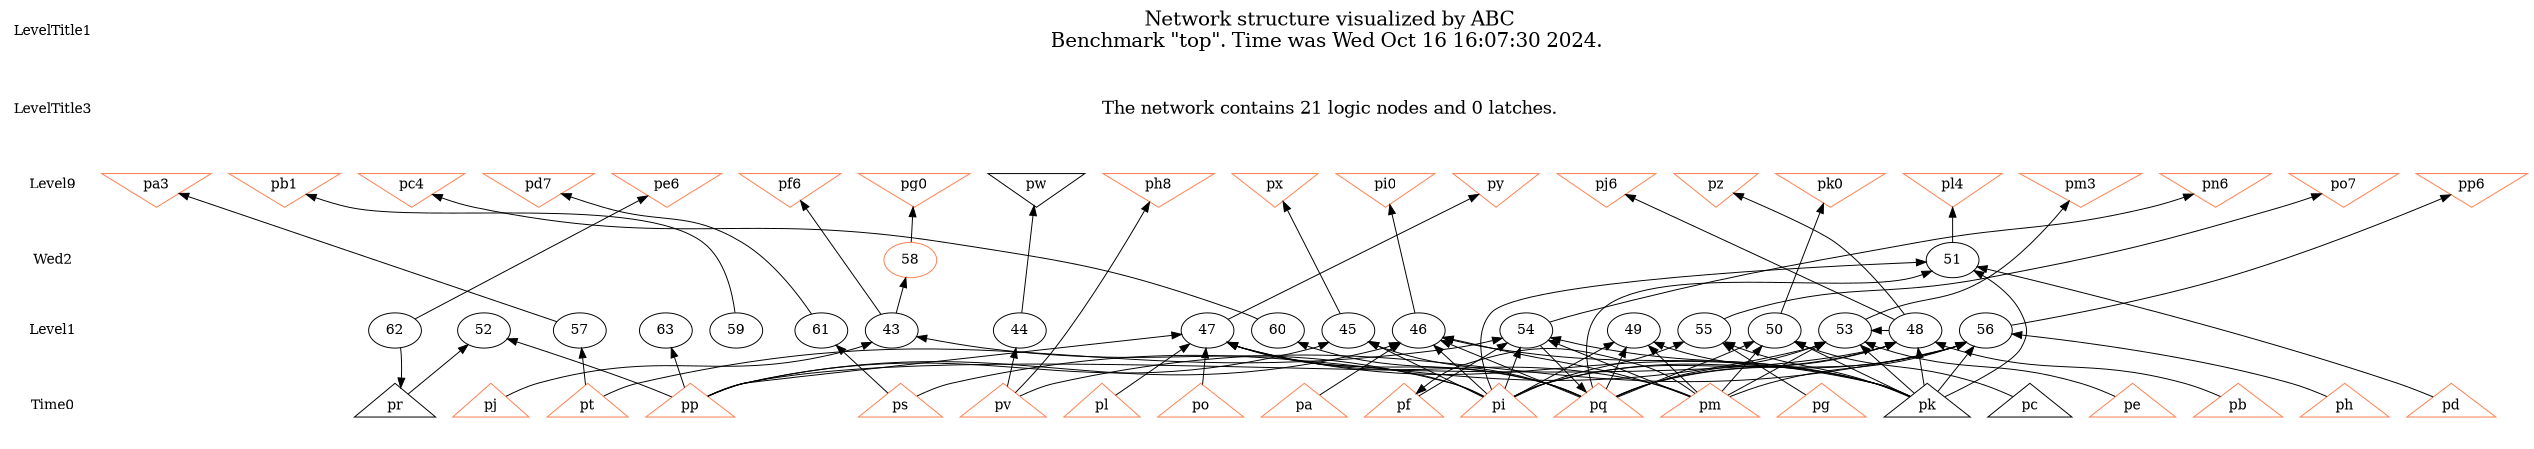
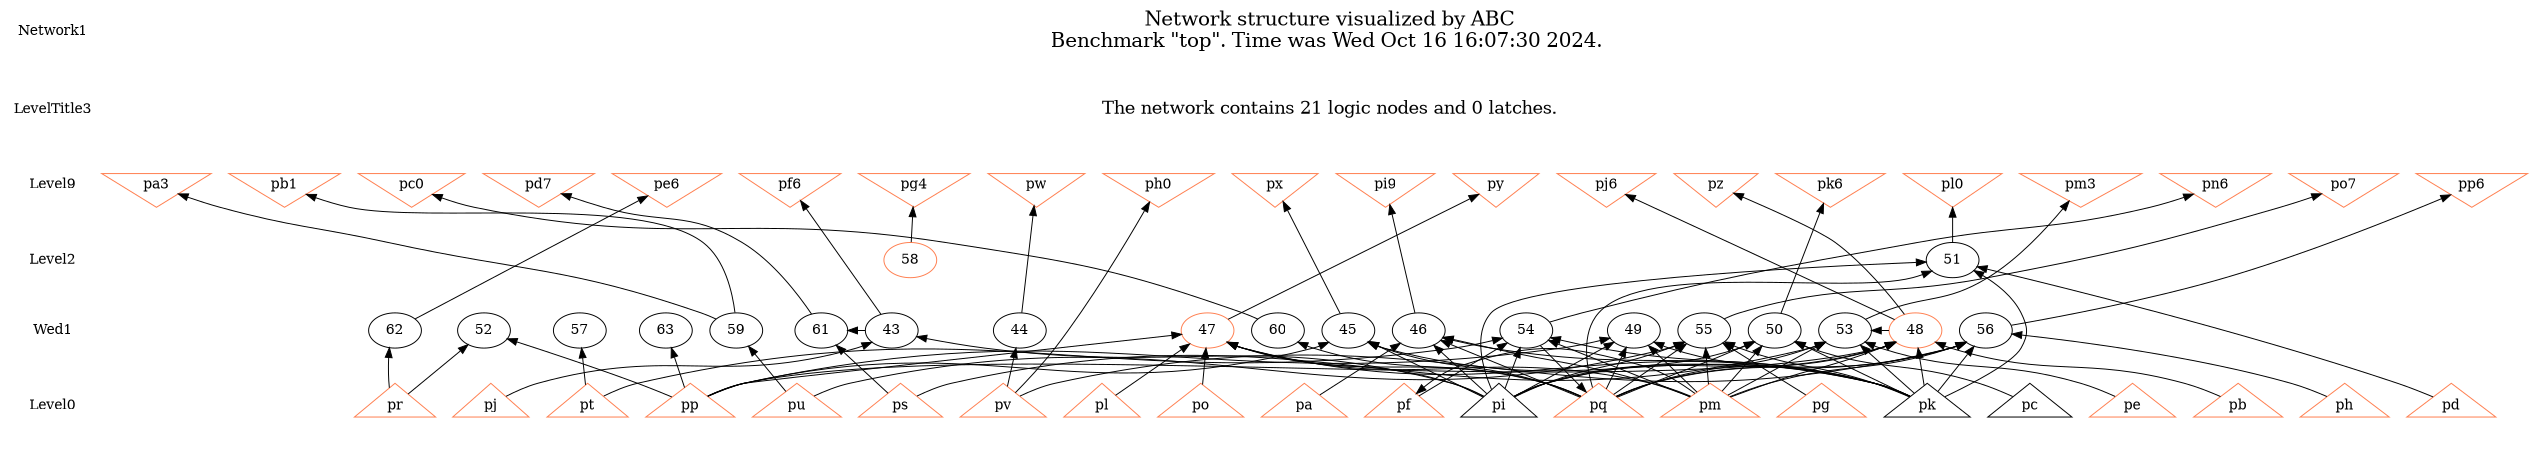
node "LevelTitle1": label "LevelTitle1" -> "Network1"
node "pc4": label "pc4" -> "pc0"
node "pg0": label "pg0" -> "pg4"
node "pw": color black -> coral
node "ph8": label "ph8" -> "ph0"
node "pi0": label "pi0" -> "pi9"
node "pk0": label "pk0" -> "pk6"
node "pl4": label "pl4" -> "pl0"
edge "57" -> "pa3": now "59" -> "pa3"
node "Wed2": label "Wed2" -> "Level2"
edge "43" -> "58": now "43" -> "61"
node "Level1": label "Level1" -> "Wed1"
node "47": color black -> coral
node "48": color black -> coral
edge "62" -> "pr": reversed
edge "pi" -> "50": added
edge "pk" -> "45": added
edge "pm" -> "55": added
edge "pm" -> "48": added
edge "pq" -> "55": added
edge "pp" -> "46": now "pp" -> "49"
node "Time0": label "Time0" -> "Level0"
node "pr": color black -> coral
node "pu": added
node "pi": color coral -> black
